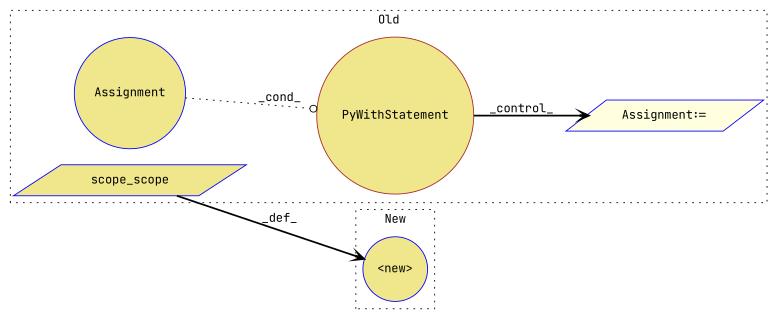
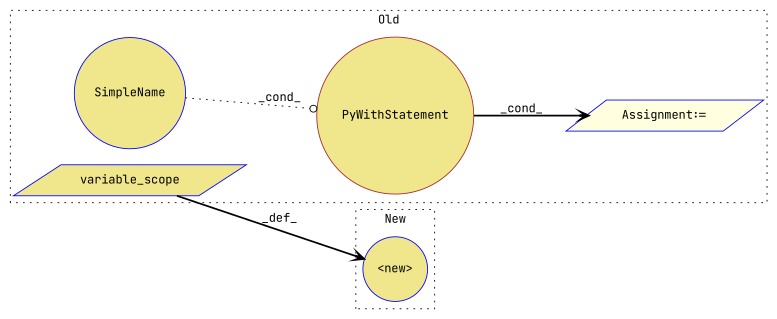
node "Assignment": label "Assignment" -> "SimpleName"
edge "PyWithStatement" -> "Assignment:=": label "_control_" -> "_cond_"
node "scope_scope": label "scope_scope" -> "variable_scope"
